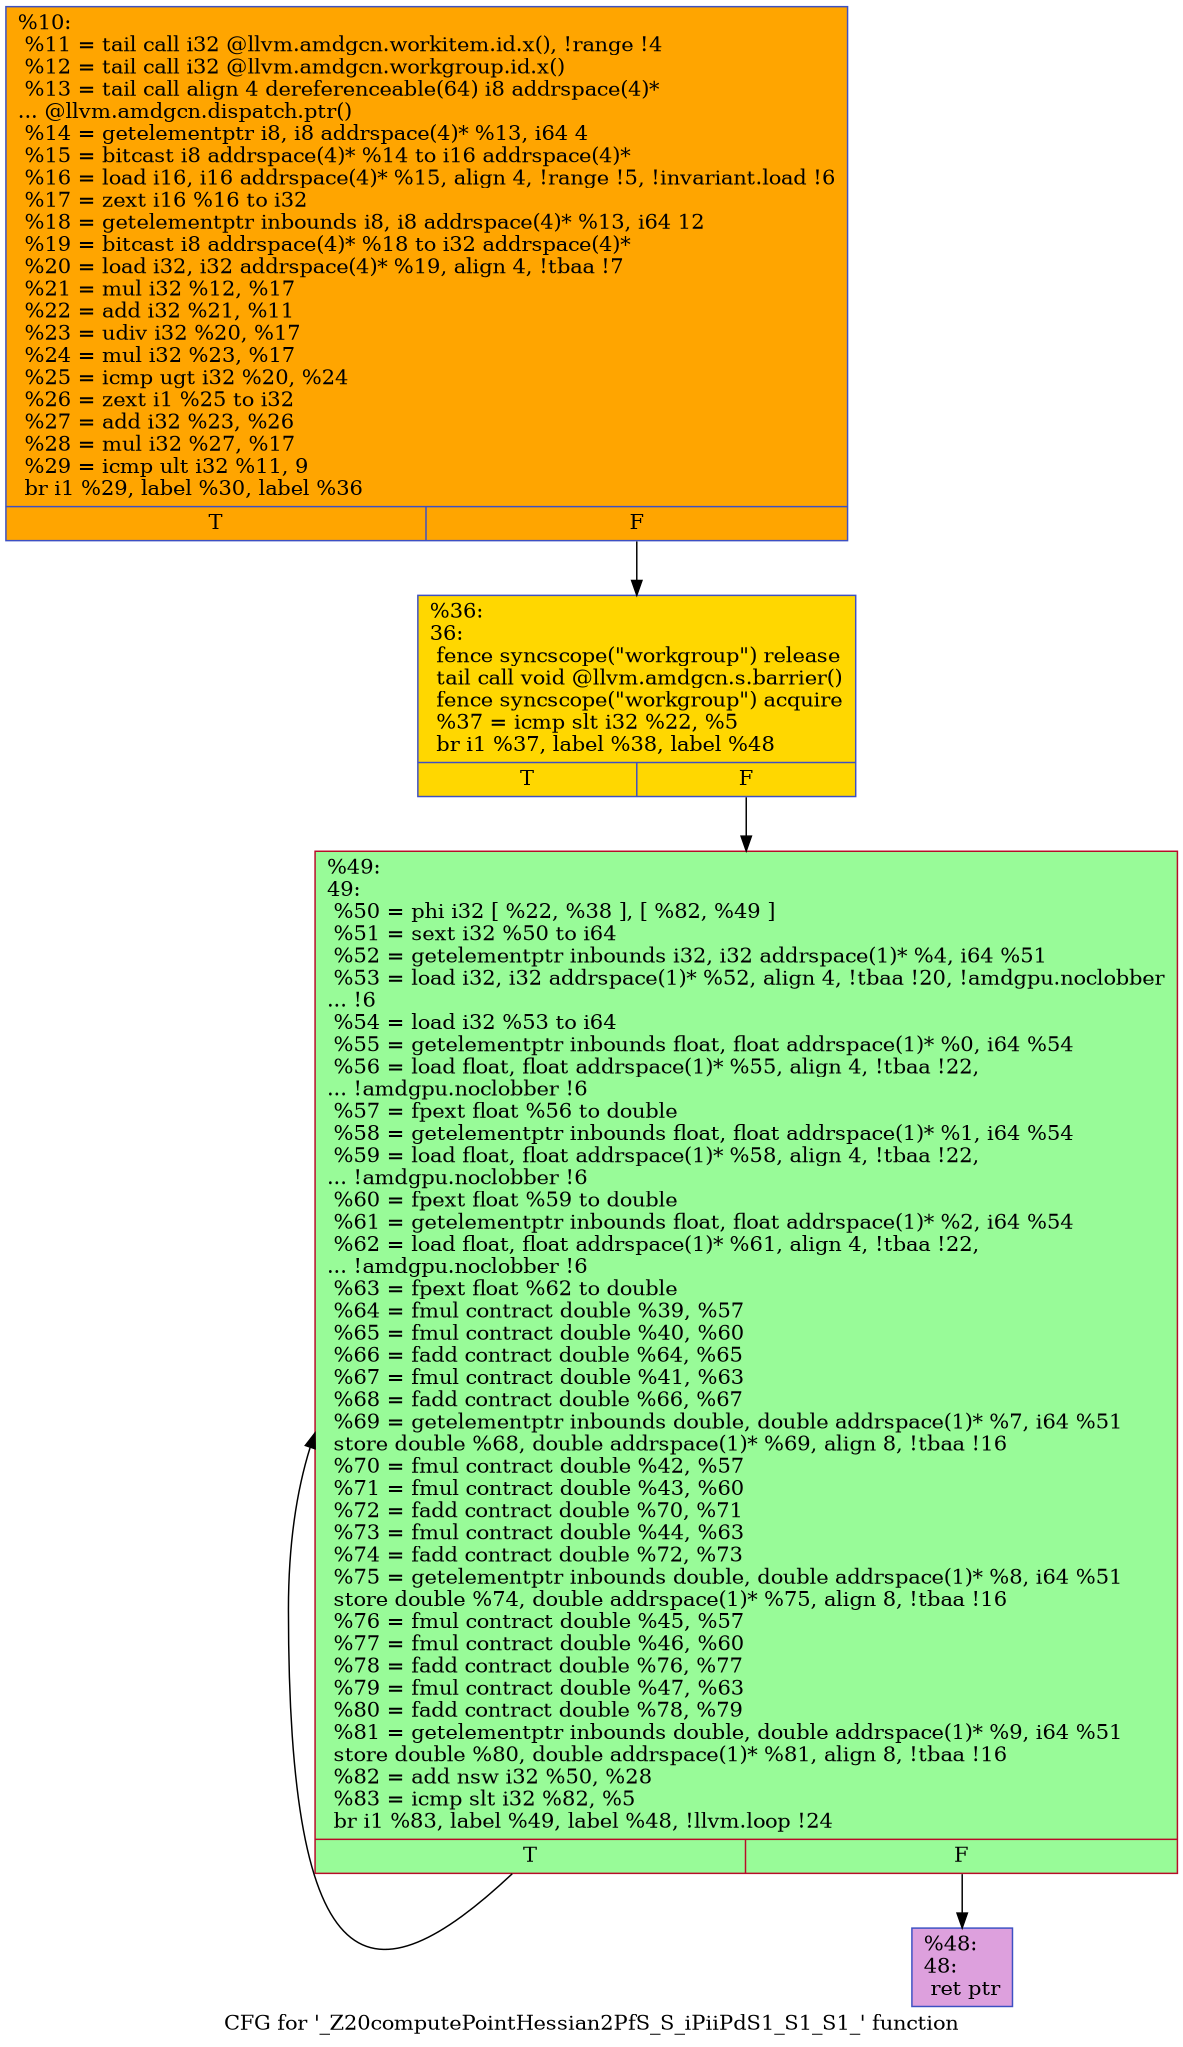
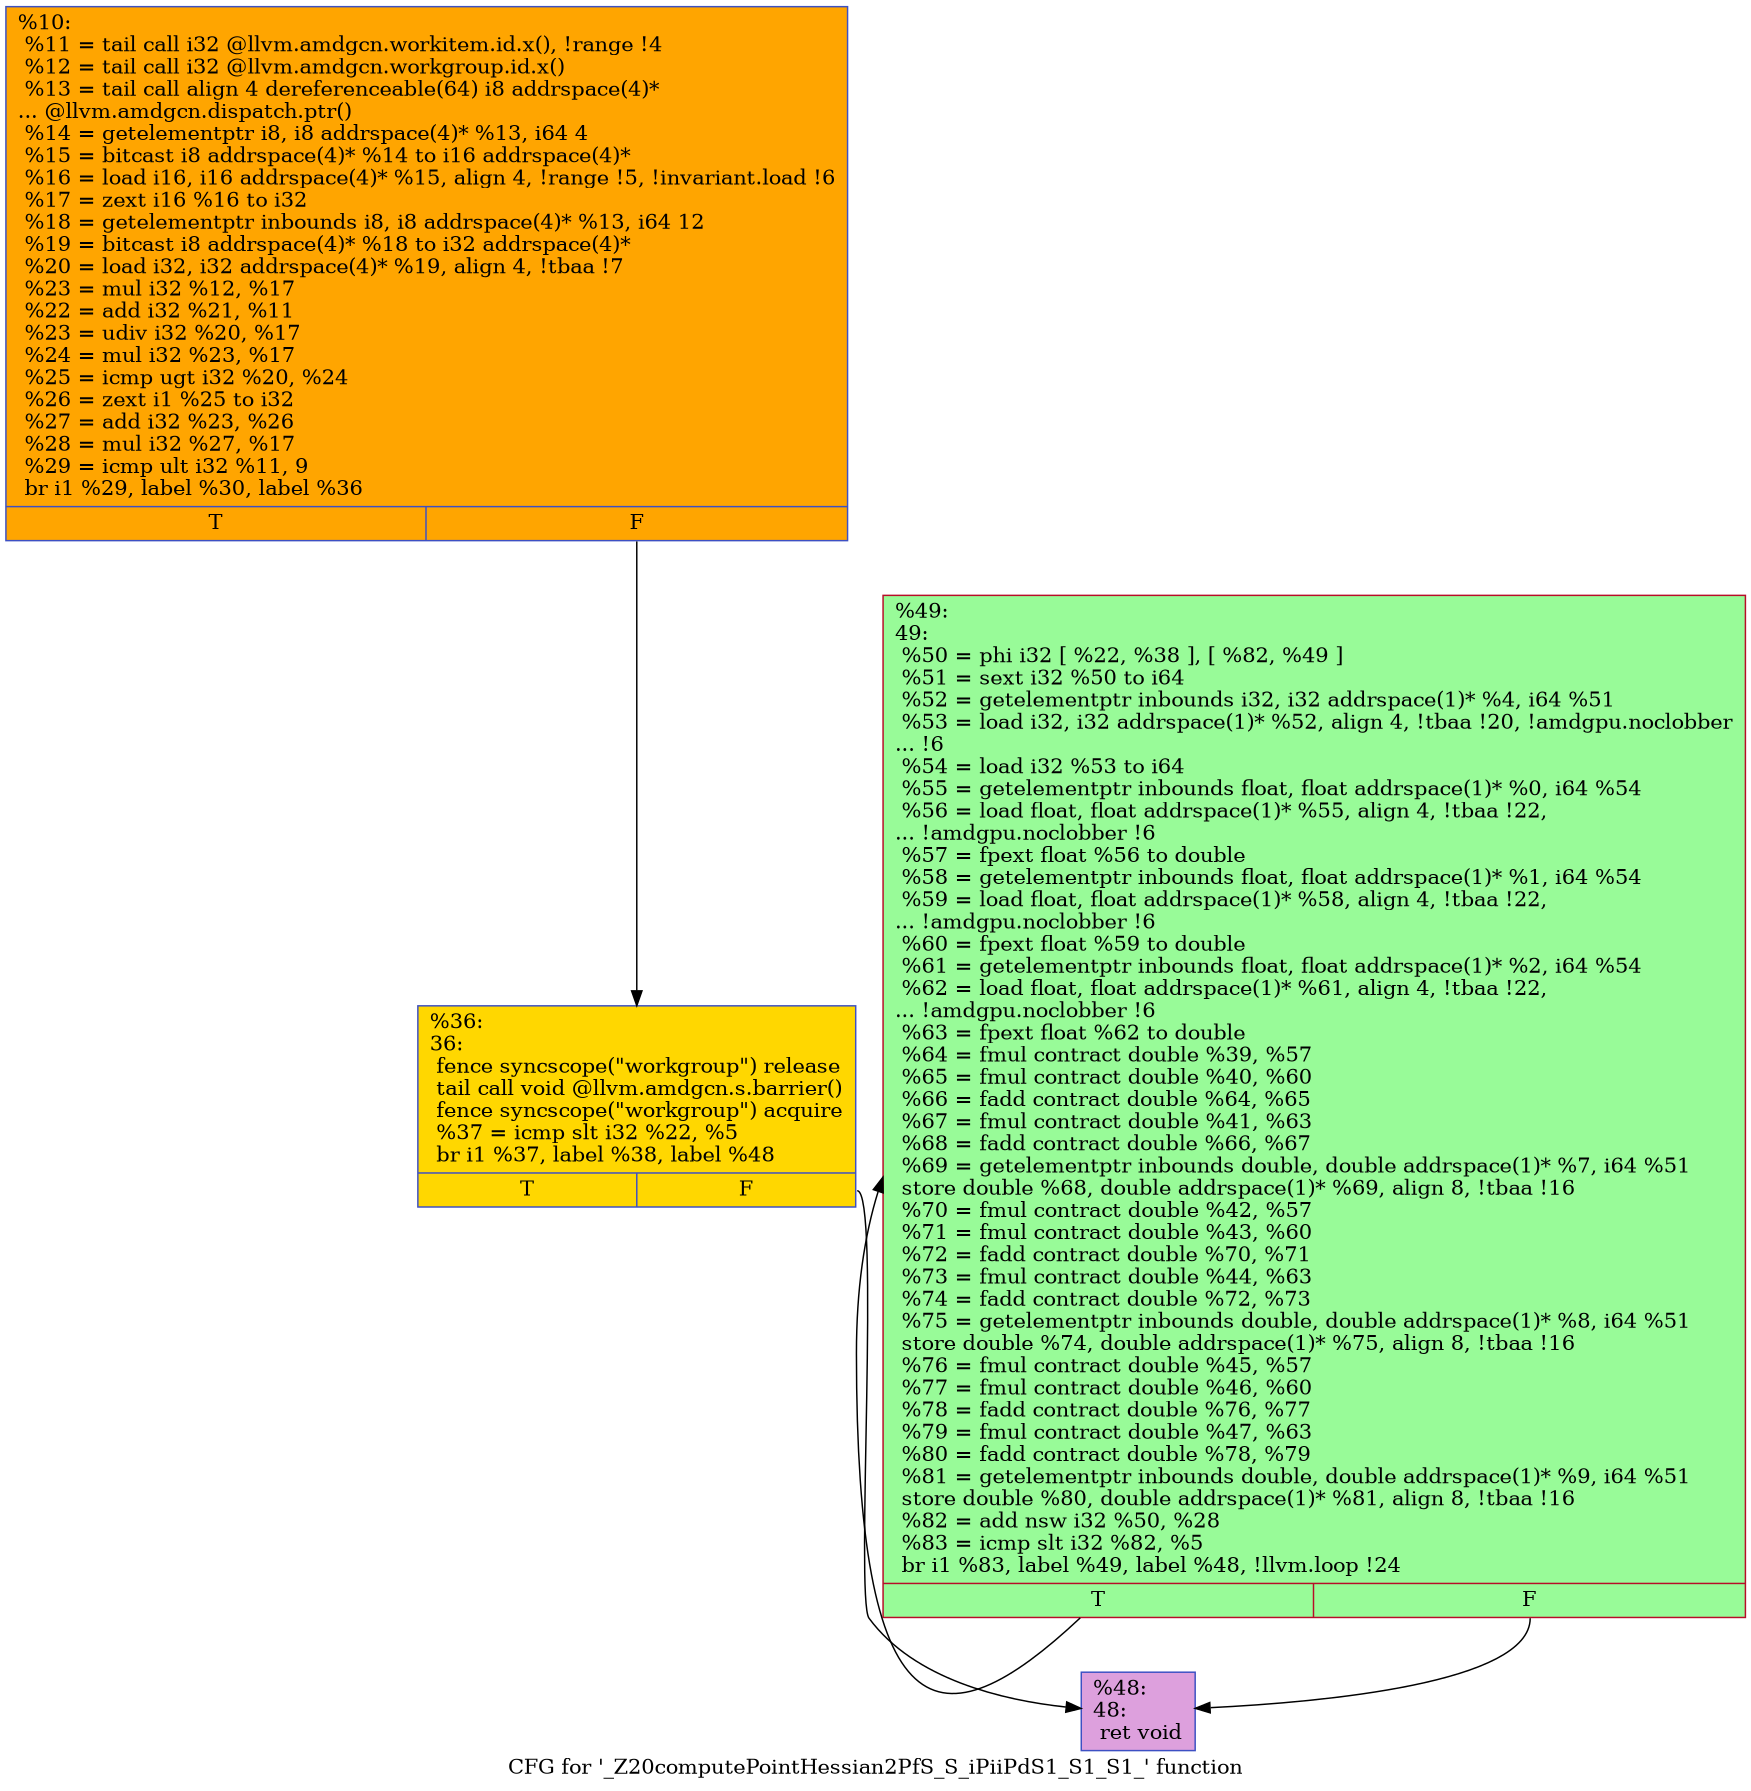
node "%10:": text "%21 = mul i32 %12, %17" -> "%23 = mul i32 %12, %17"
edge "%36:" -> "%49:": now "%36:" -> "%48:"
node "%48:": text "ret ptr" -> "ret void"
